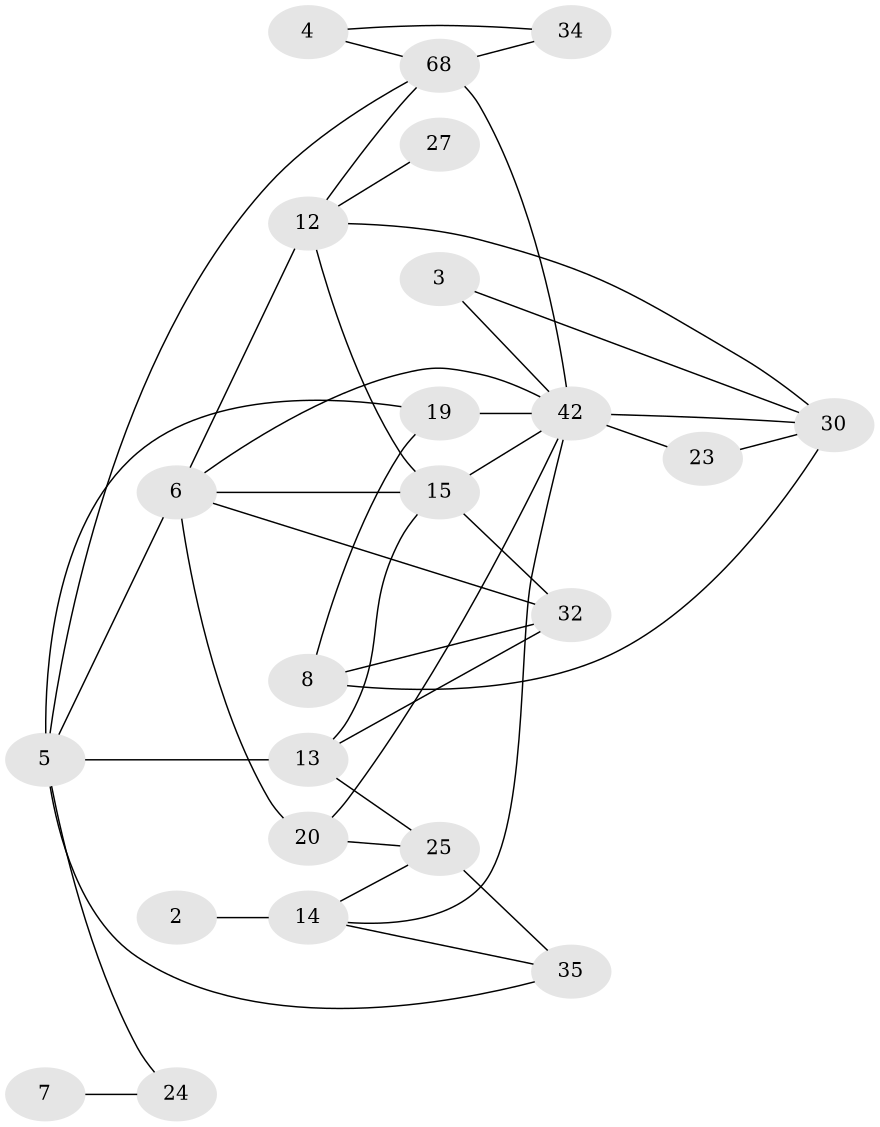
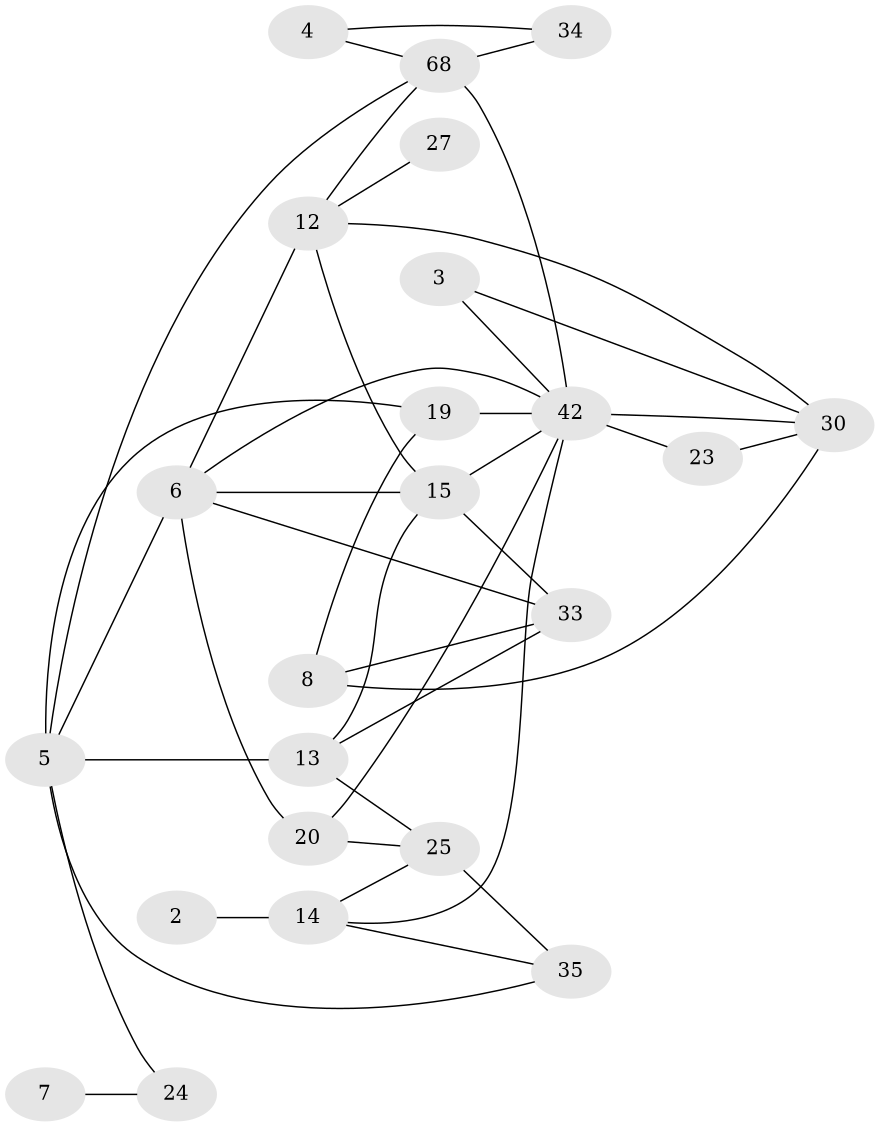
node "32": label "32" -> "33"
